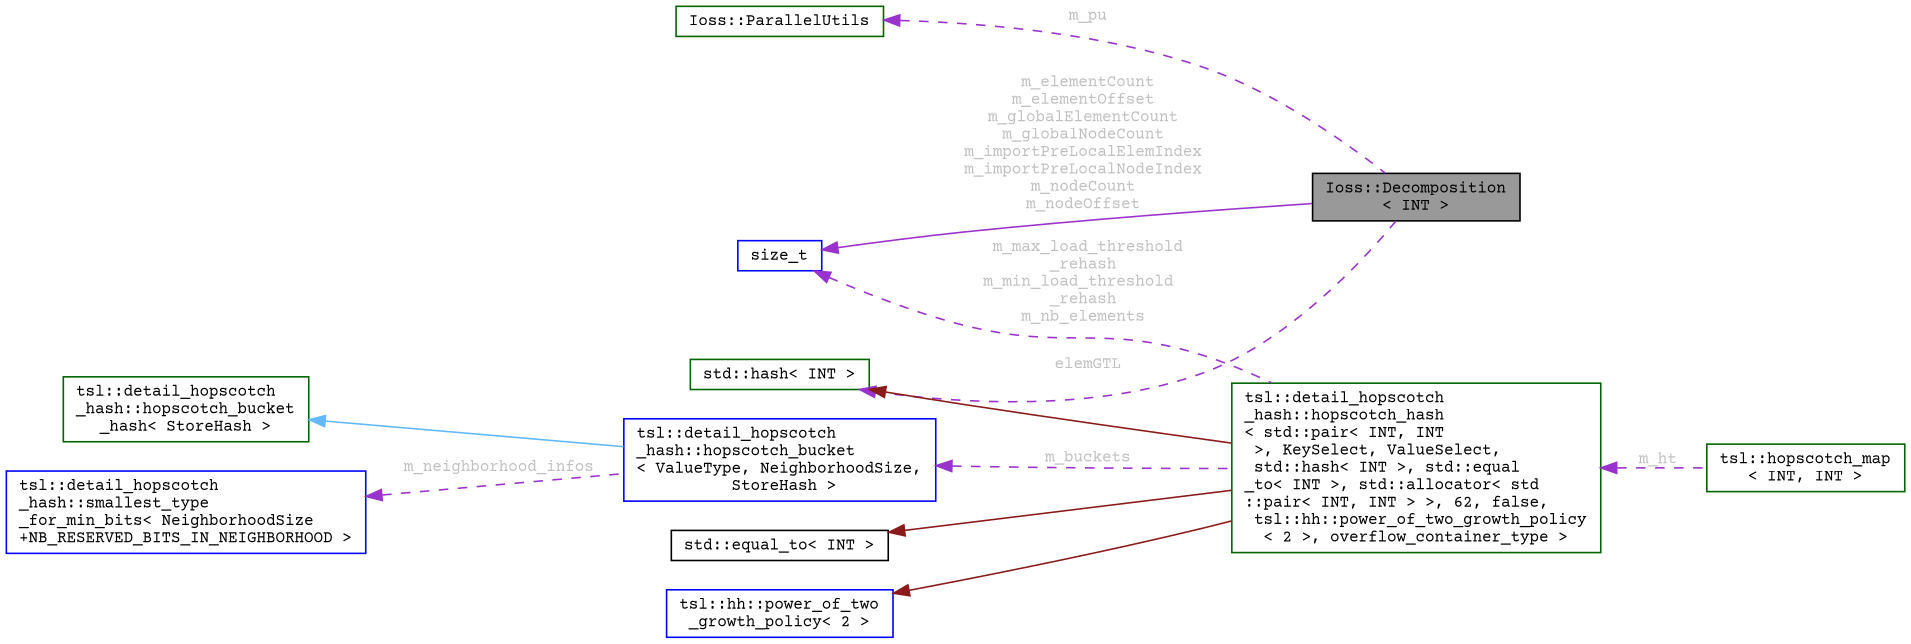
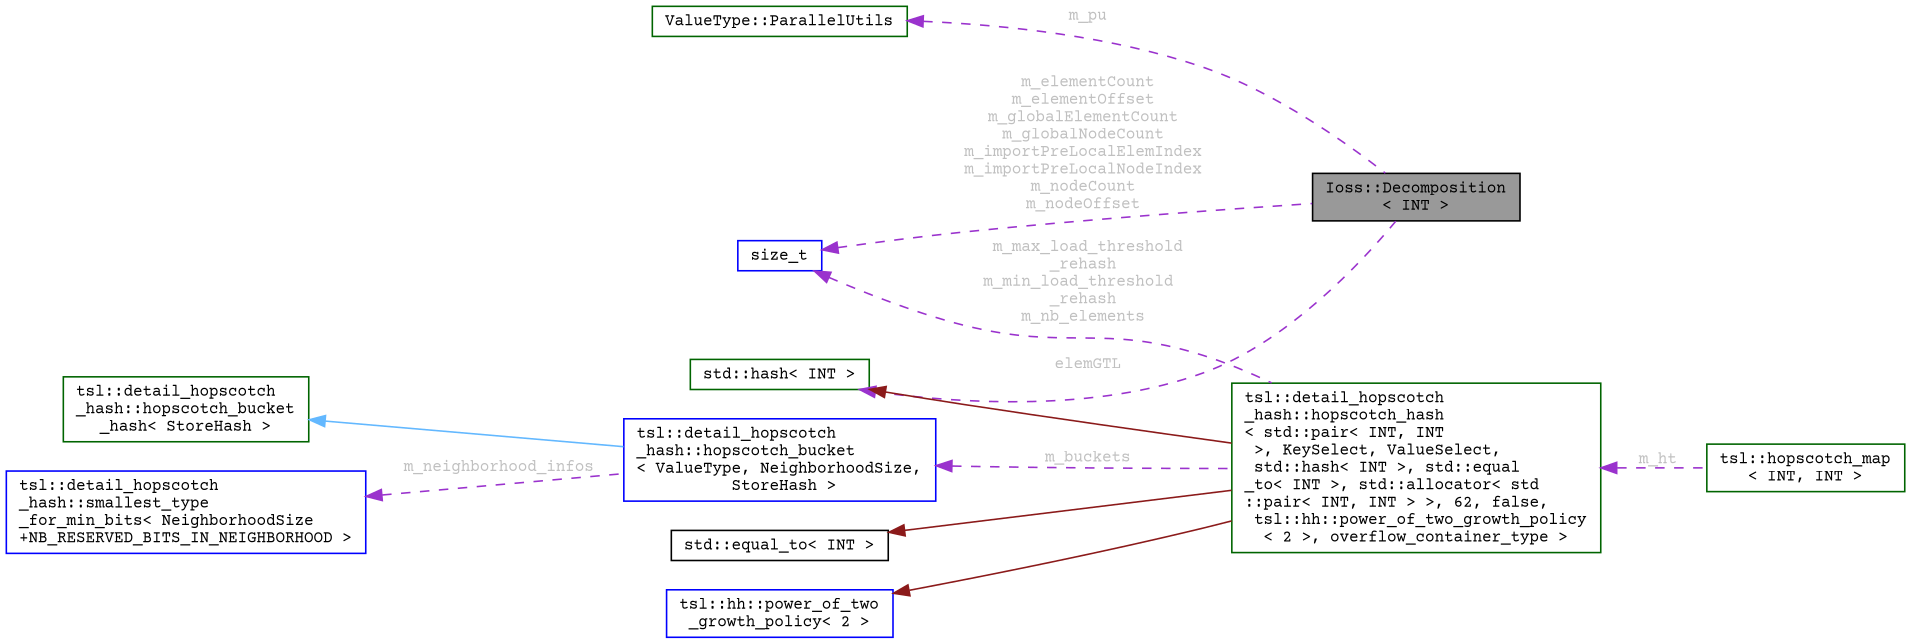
node "Ioss::ParallelUtils": label "Ioss::ParallelUtils" -> "ValueType::ParallelUtils"
edge "Ioss::Decomposition < INT >" -> "size_t": style solid -> dashed
